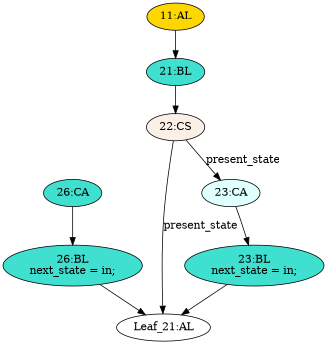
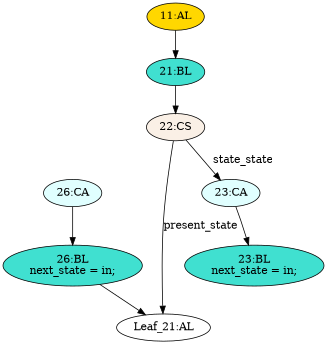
edge "22:CS" -> "23:CA": label "present_state" -> "state_state"
node "26:CA": fillcolor turquoise -> lightcyan
edge "23:BL next_state = in;" -> "Leaf_21:AL": removed
